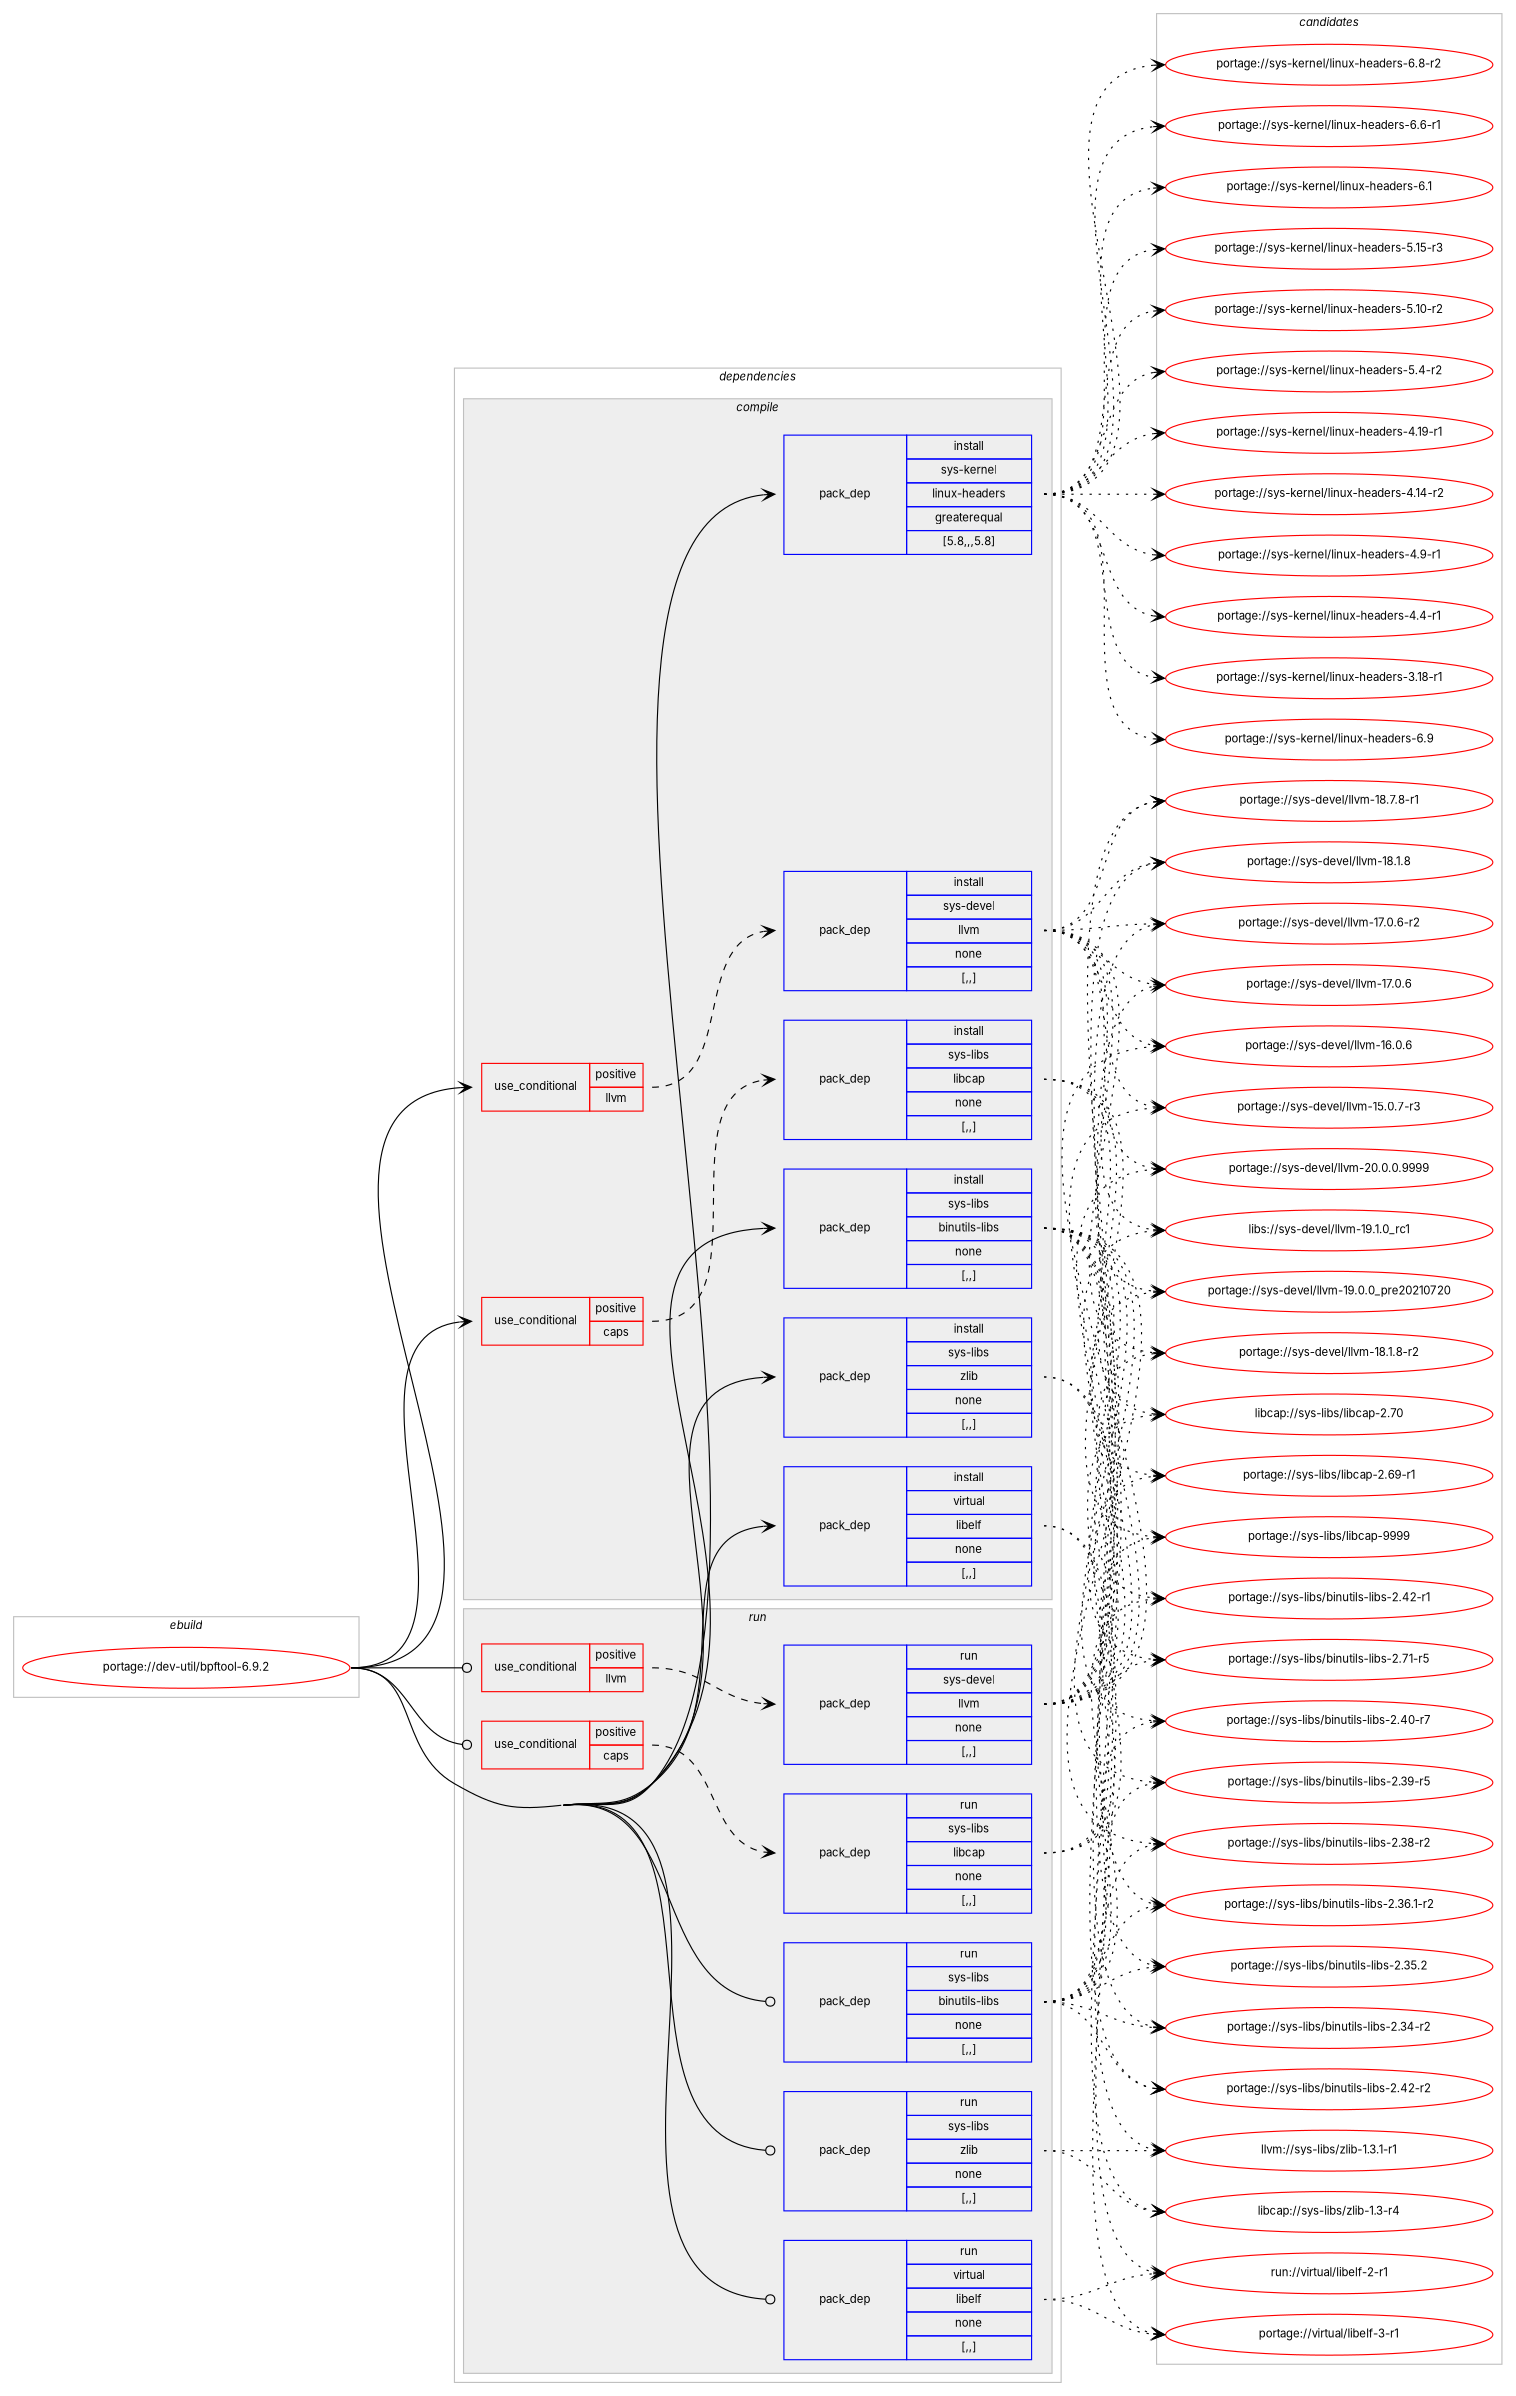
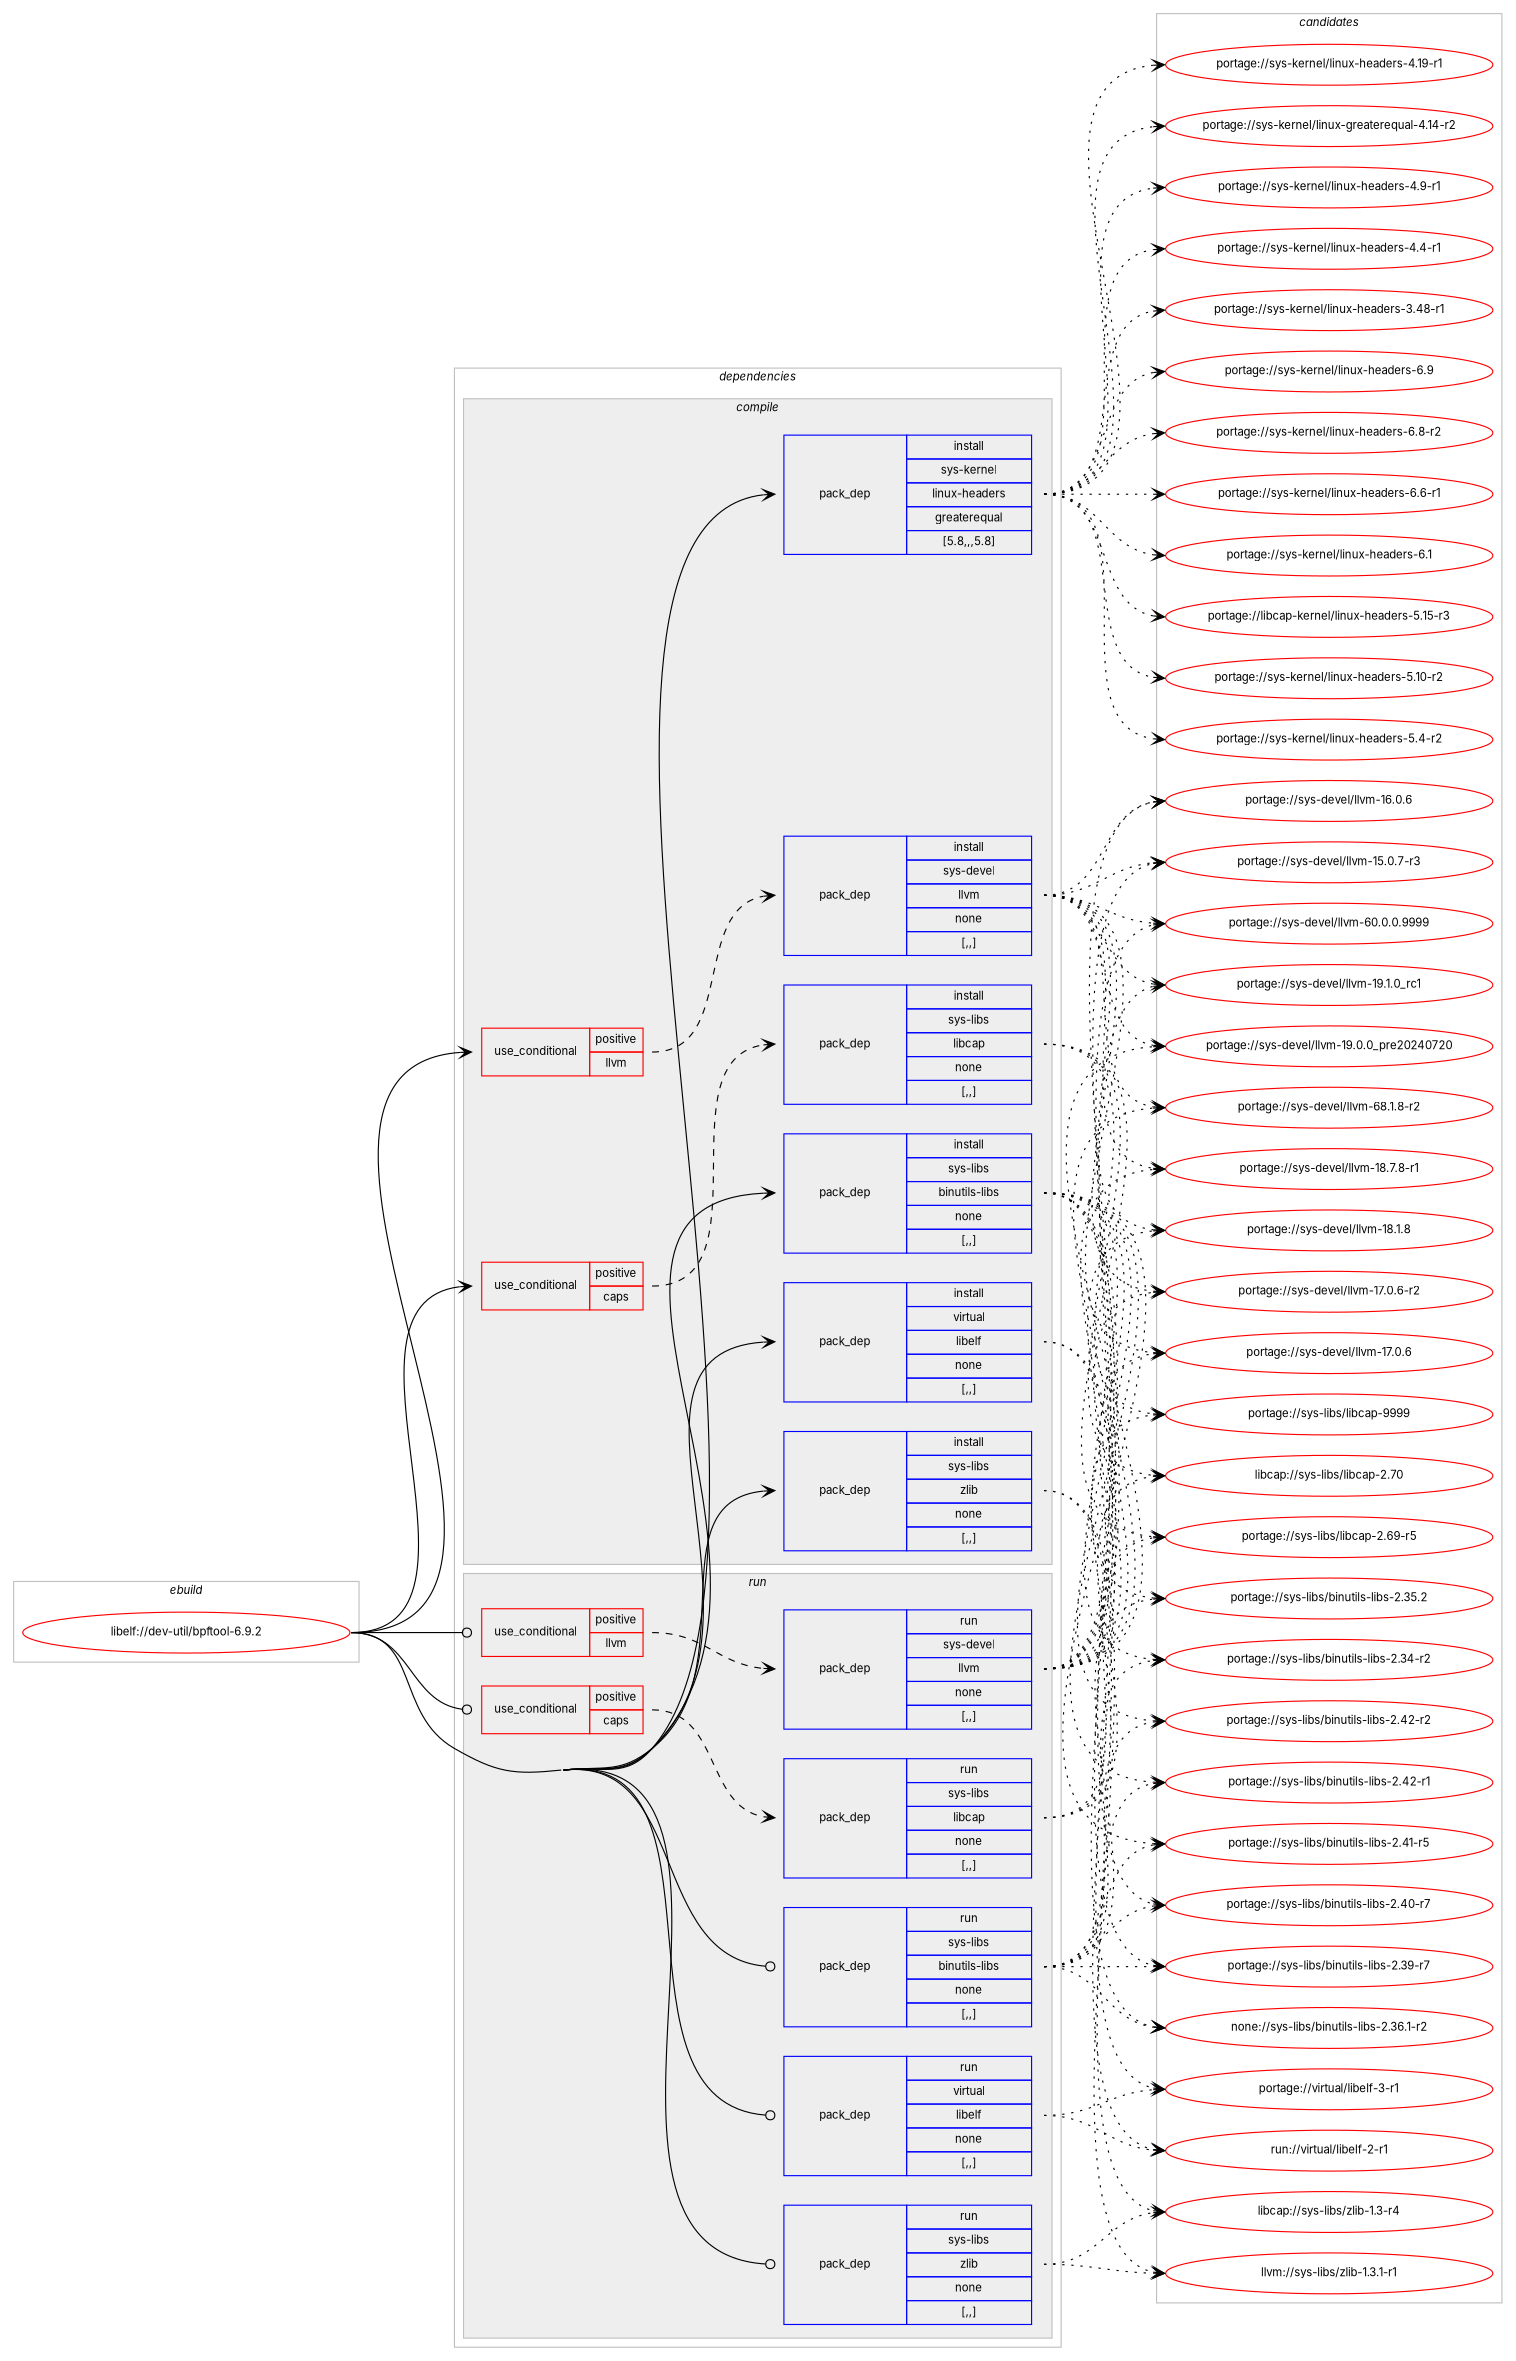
node "portage://sys-kernel/linux-headers-5.15-r3": label "portage://sys-kernel/linux-headers-5.15-r3" -> "portage://libcap-kernel/linux-headers-5.15-r3"
node "portage://sys-kernel/linux-headers-4.14-r2": label "portage://sys-kernel/linux-headers-4.14-r2" -> "portage://sys-kernel/linux-greaterequal-4.14-r2"
node "portage://sys-kernel/linux-headers-3.18-r1": label "portage://sys-kernel/linux-headers-3.18-r1" -> "portage://sys-kernel/linux-headers-3.48-r1"
node "portage://sys-devel/llvm-20.0.0.9999": label "portage://sys-devel/llvm-20.0.0.9999" -> "portage://sys-devel/llvm-60.0.0.9999"
node "libs://sys-devel/llvm-19.1.0_rc1": label "libs://sys-devel/llvm-19.1.0_rc1" -> "portage://sys-devel/llvm-19.1.0_rc1"
node "portage://sys-devel/llvm-19.0.0_pre20210720": label "portage://sys-devel/llvm-19.0.0_pre20210720" -> "portage://sys-devel/llvm-19.0.0_pre20240720"
node "portage://sys-devel/llvm-18.1.8-r2": label "portage://sys-devel/llvm-18.1.8-r2" -> "portage://sys-devel/llvm-68.1.8-r2"
node "portage://sys-libs/libcap-2.69-r1": label "portage://sys-libs/libcap-2.69-r1" -> "portage://sys-libs/libcap-2.69-r5"
node "portage://sys-libs/binutils-libs-2.71-r5": label "portage://sys-libs/binutils-libs-2.71-r5" -> "portage://sys-libs/binutils-libs-2.41-r5"
node "portage://dev-util/bpftool-6.9.2": label "portage://dev-util/bpftool-6.9.2" -> "libelf://dev-util/bpftool-6.9.2"
node "portage://sys-libs/binutils-libs-2.39-r5": label "portage://sys-libs/binutils-libs-2.39-r5" -> "portage://sys-libs/binutils-libs-2.39-r7"
node "portage://sys-libs/binutils-libs-2.38-r2": removed
node "portage://sys-libs/binutils-libs-2.36.1-r2": label "portage://sys-libs/binutils-libs-2.36.1-r2" -> "none://sys-libs/binutils-libs-2.36.1-r2"
